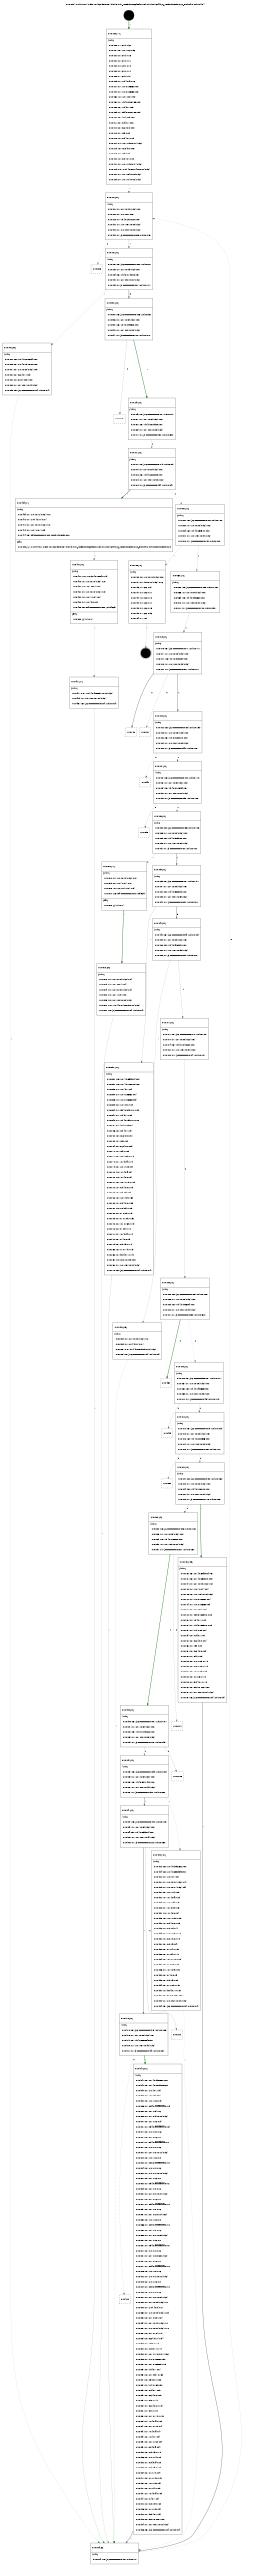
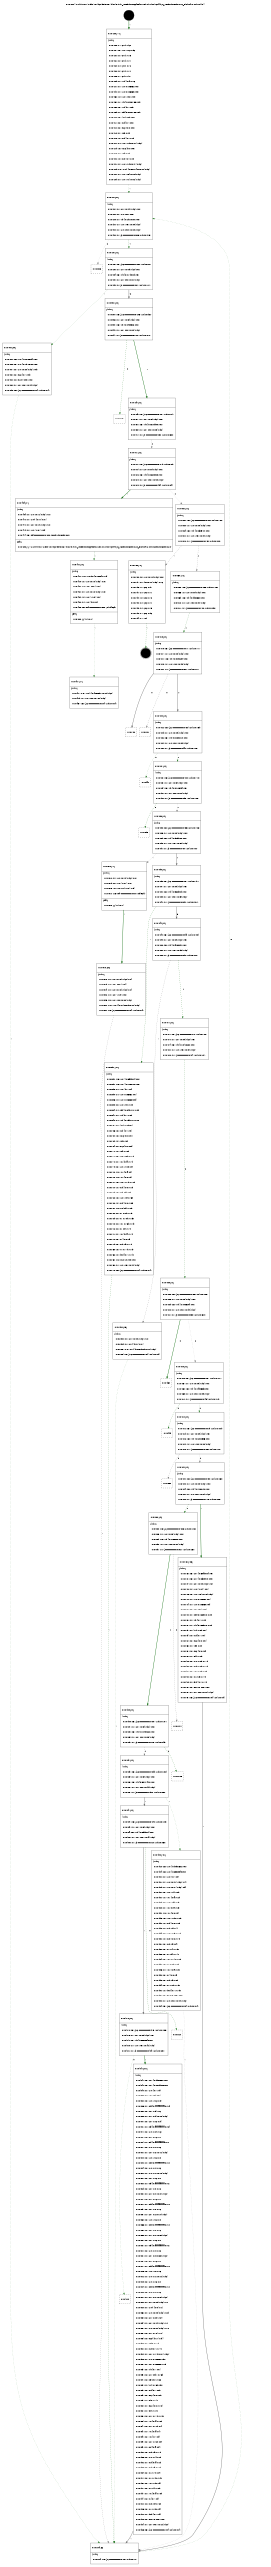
edge "0x401f41 [21]" -> "0x40229f [5]": removed, label "1"
